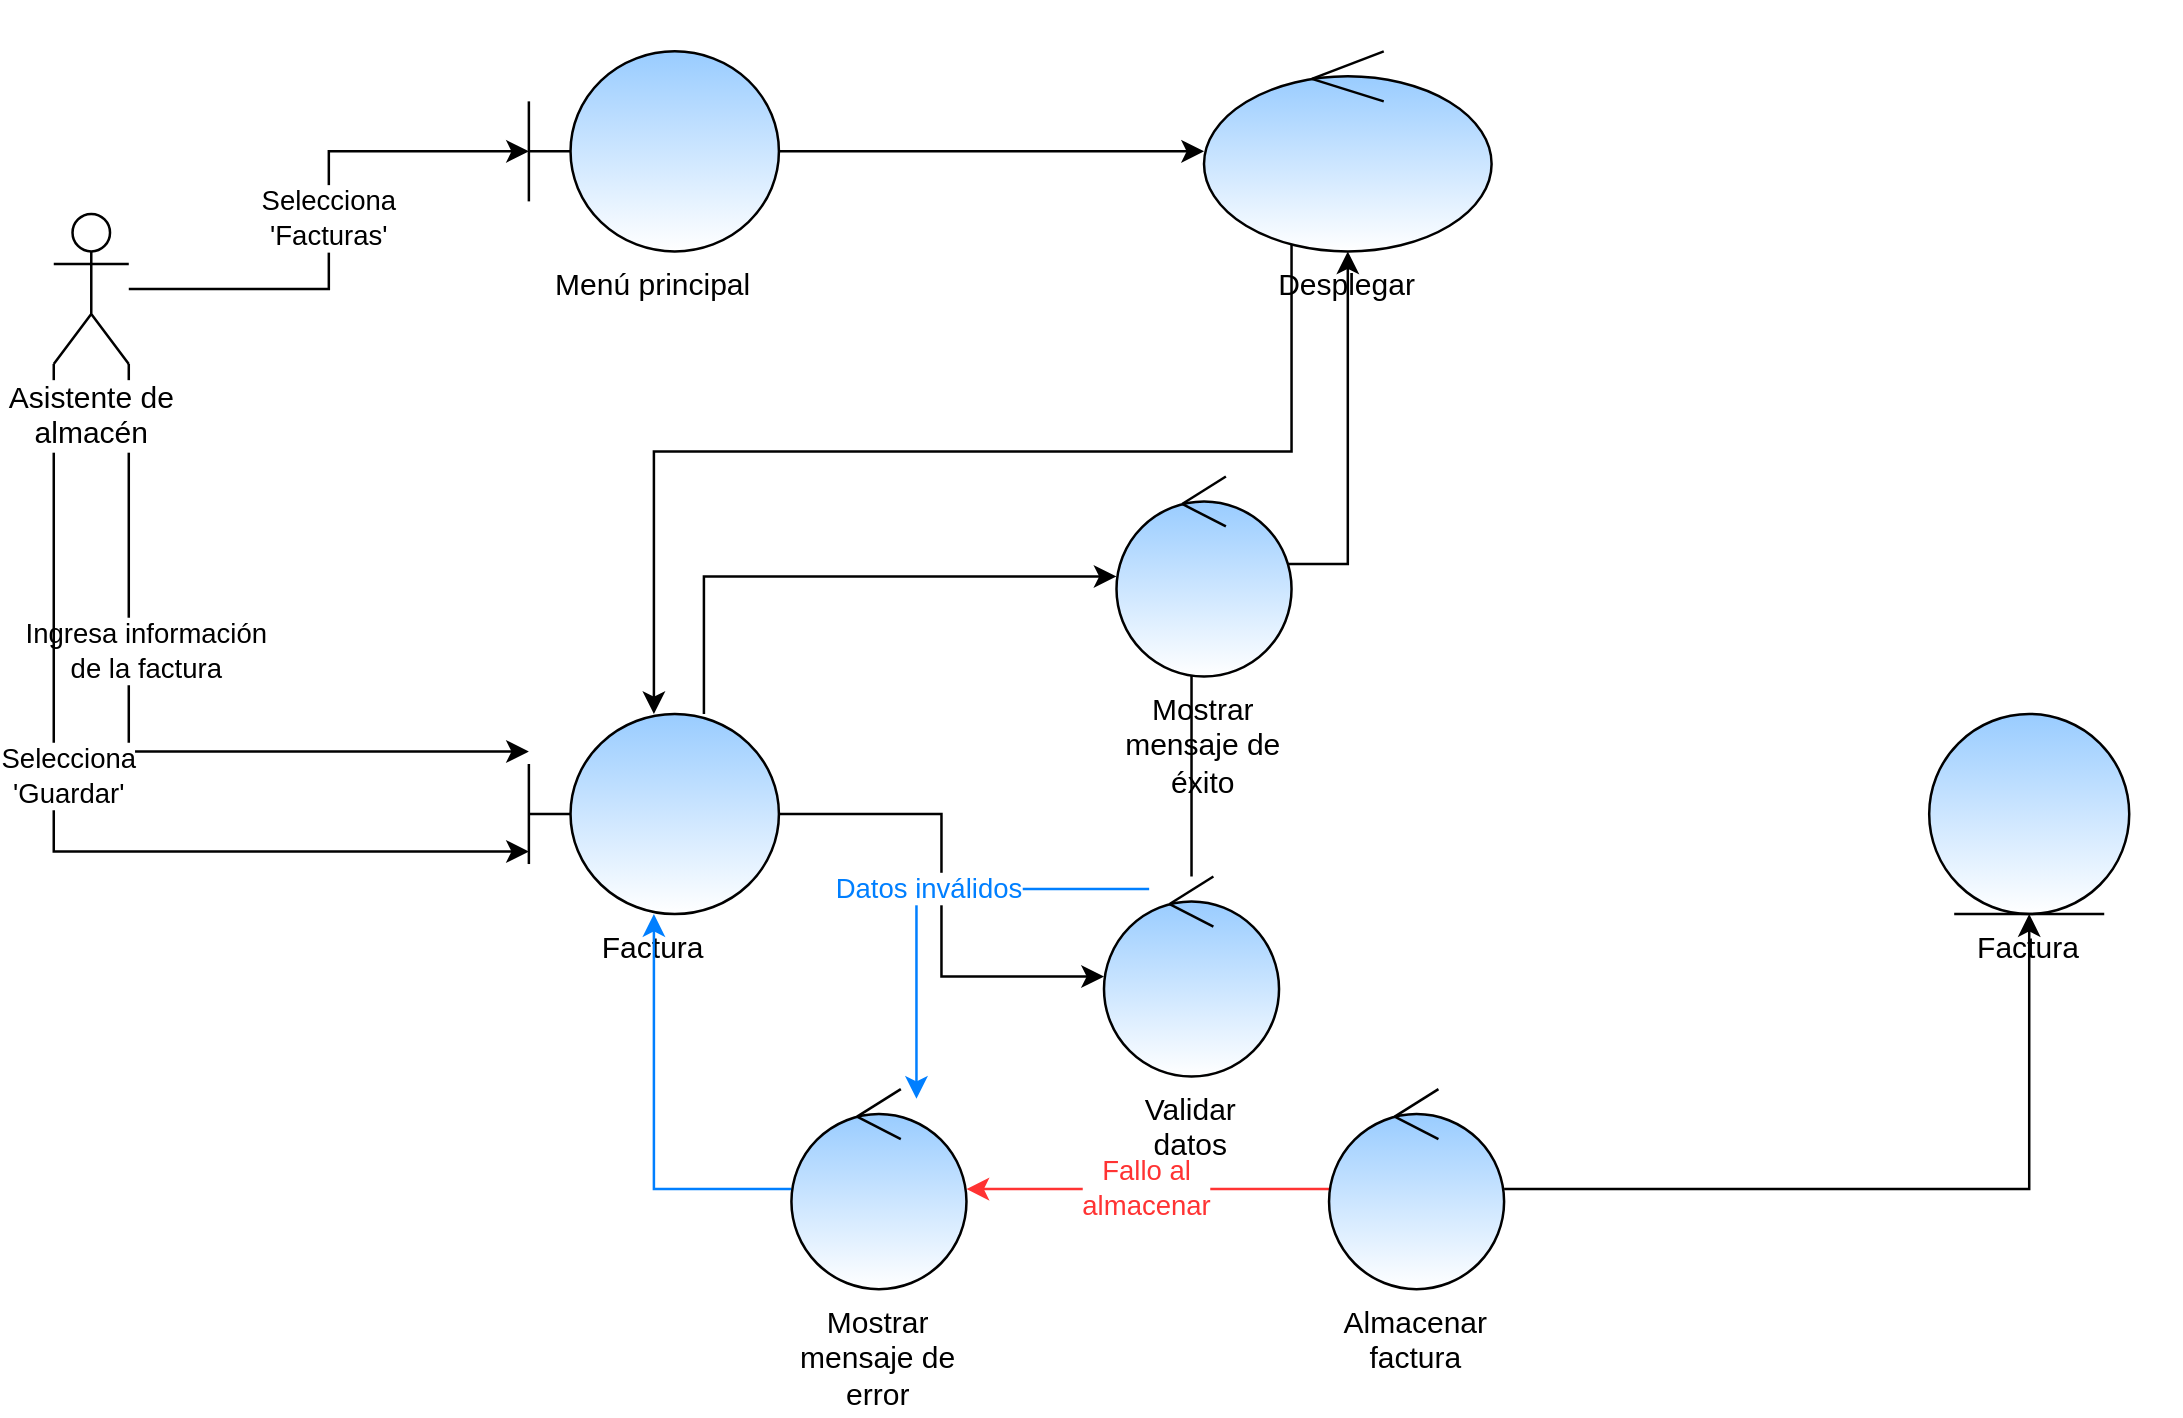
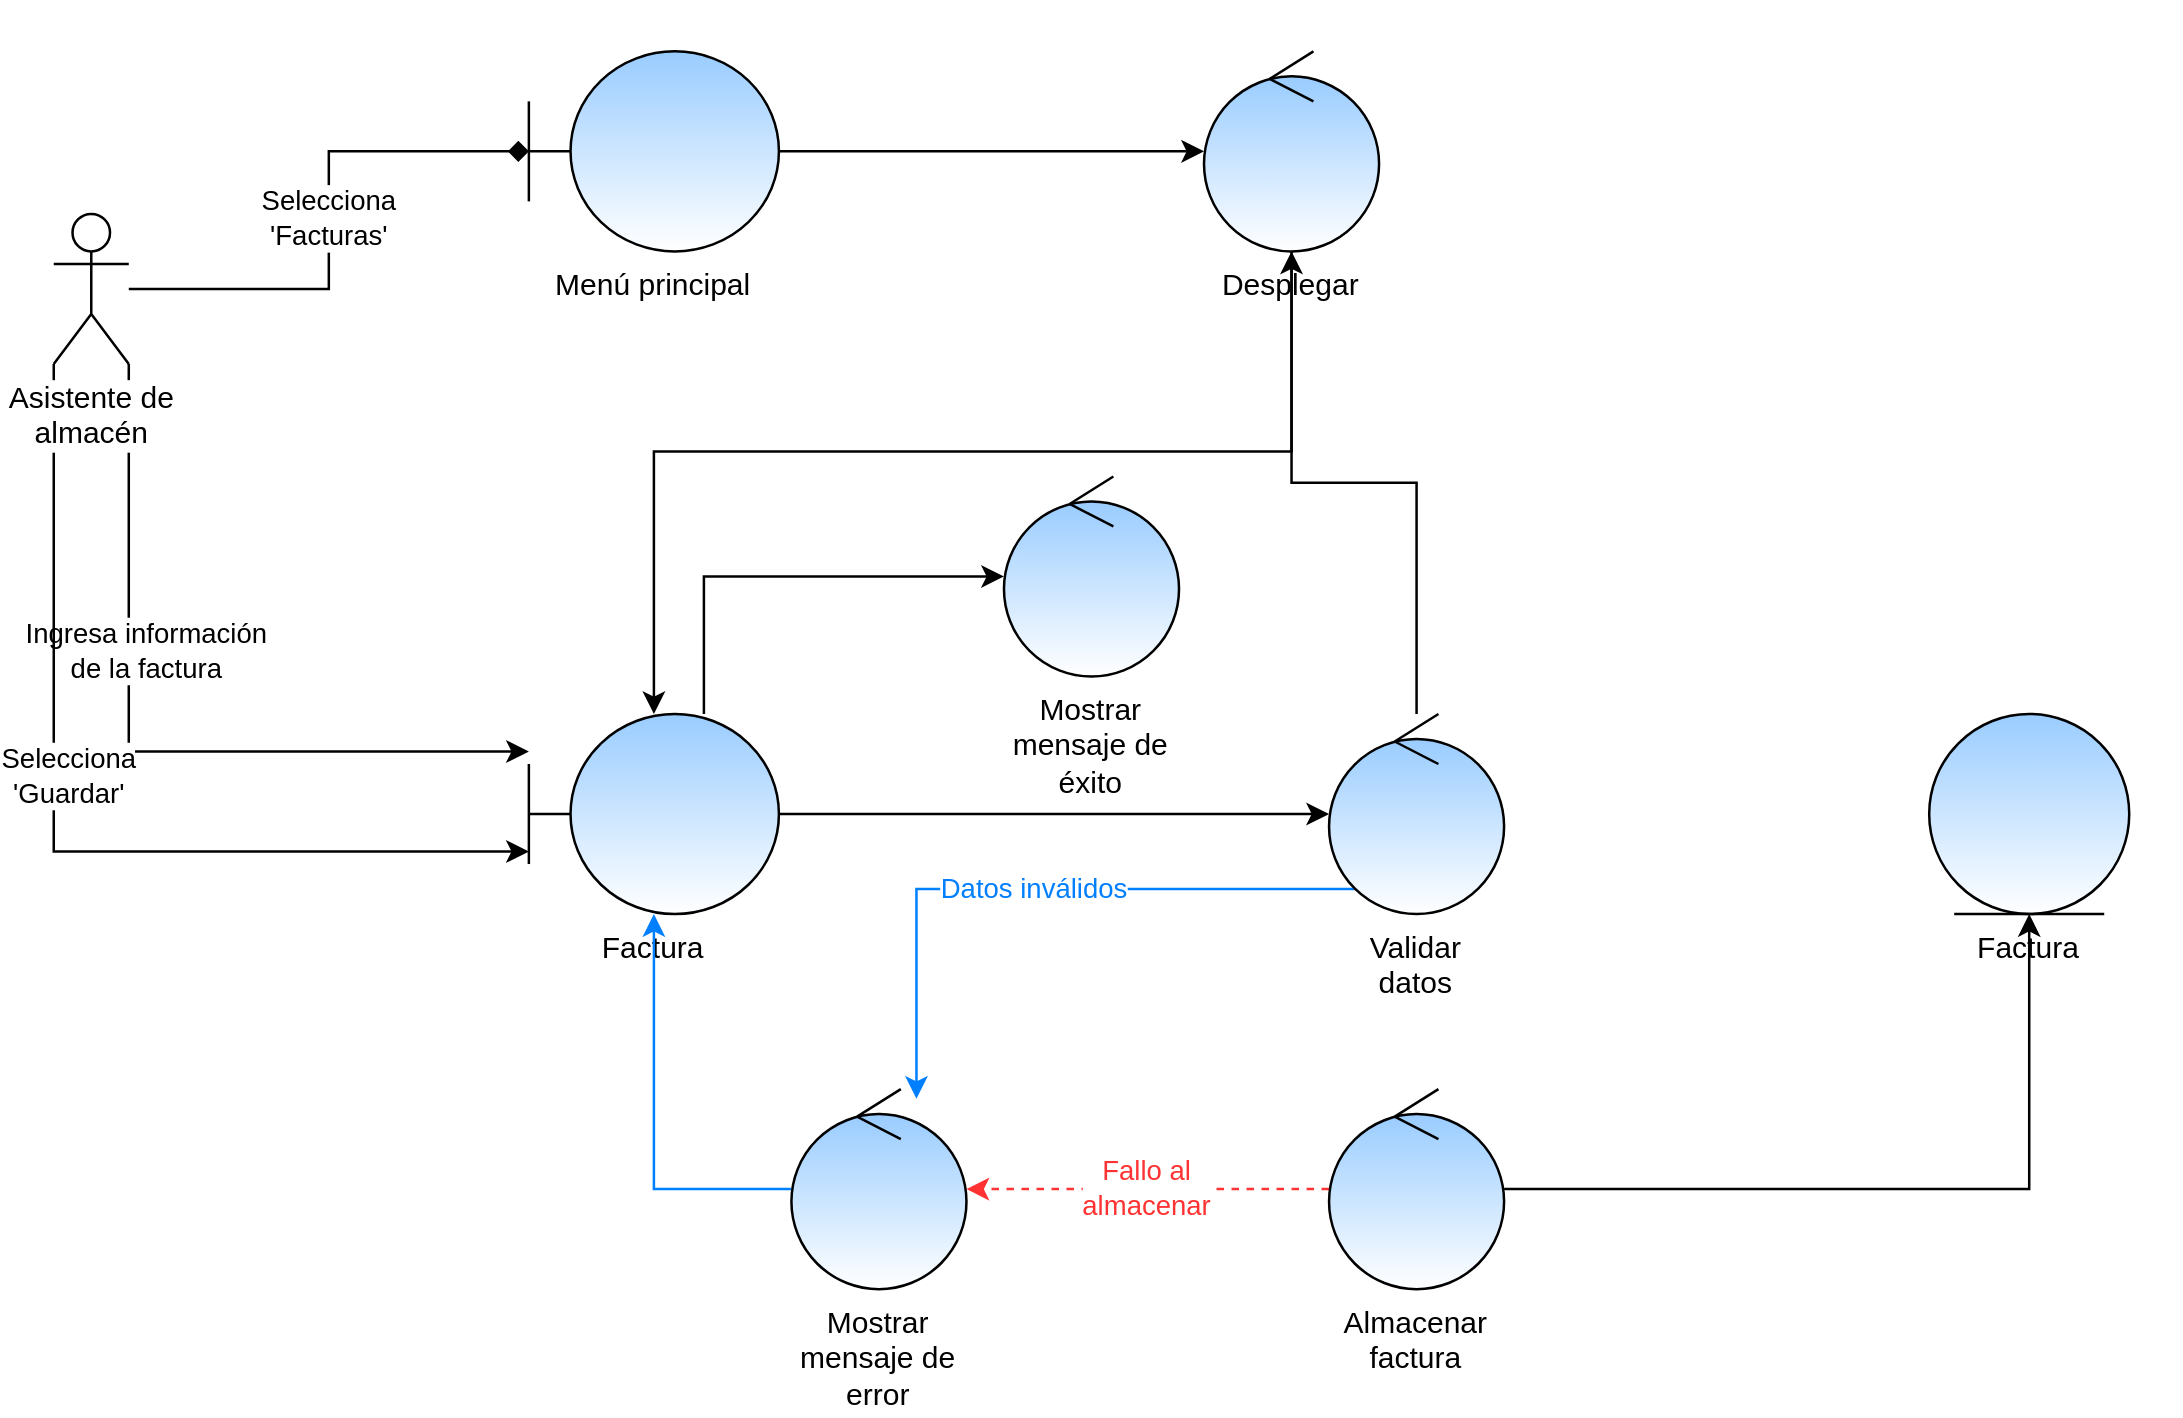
edge "Asistente de almacén" -> "Menú principal": arrowhead classic -> diamond
node "Desplegar": size 288x200 -> 175x200
node "Mostrar mensaje de éxito": moved (1204, 576) -> (1091, 576)
node "Validar datos": moved (1191, 976) -> (1416, 814)
edge "Almacenar factura" -> "Mostrar mensaje de error": style solid -> dashed
